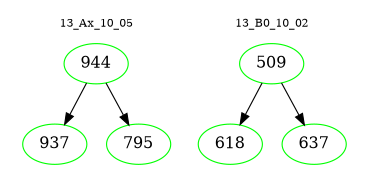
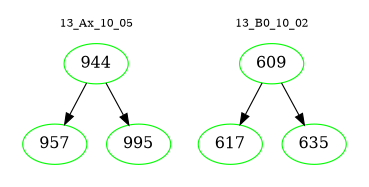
node "509": label "509" -> "609"
node "937": label "937" -> "957"
node "795": label "795" -> "995"
node "618": label "618" -> "617"
node "637": label "637" -> "635"
